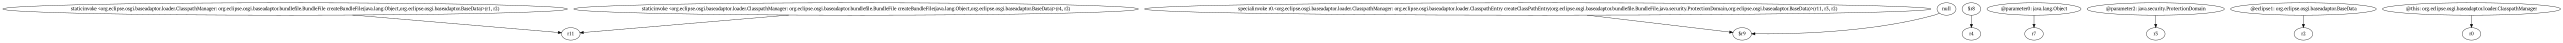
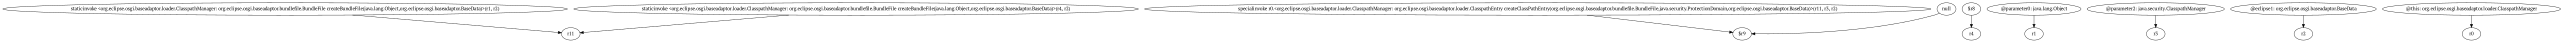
node "@parameter2: java.security.ProtectionDomain": label "@parameter2: java.security.ProtectionDomain" -> "@parameter2: java.security.ClasspathManager"
node "r7": label "r7" -> "r1"
